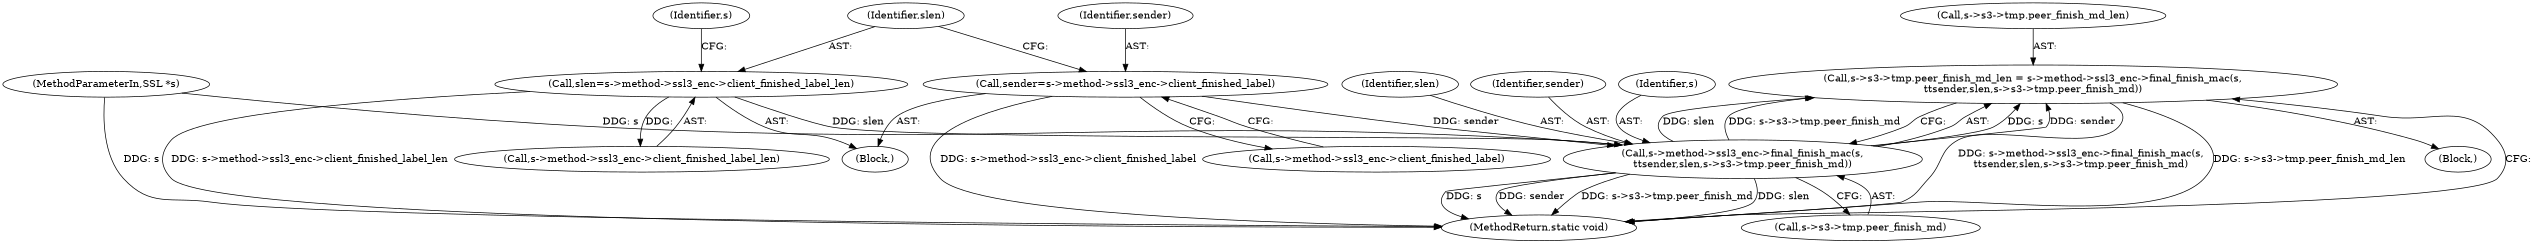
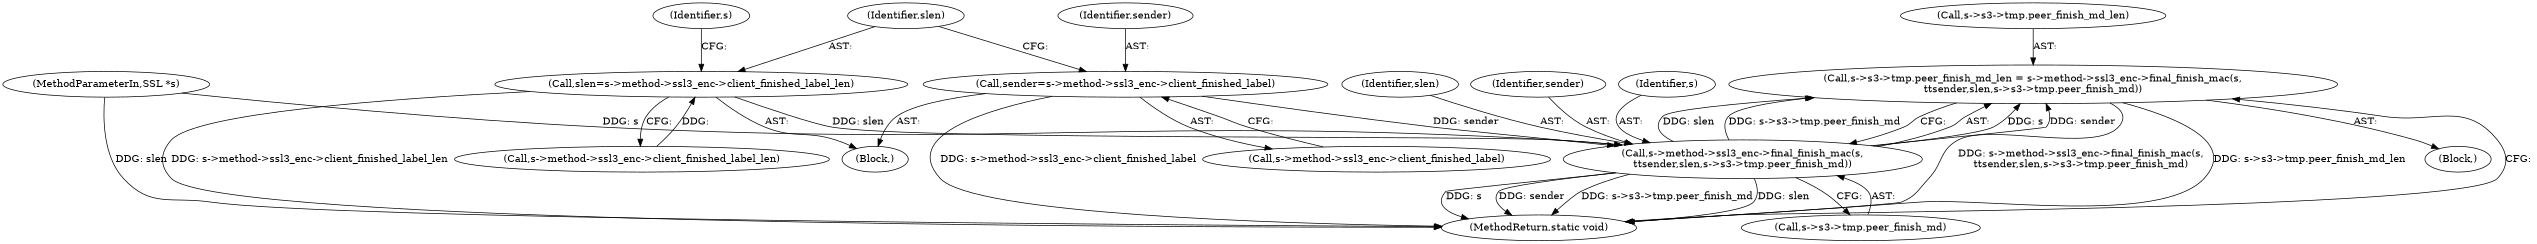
edge "(Call,slen=s->method->ssl3_enc->client_finished_label_len)" -> "(Call,s->method->ssl3_enc->client_finished_label_len)": label "DDG: " -> "CFG: "
edge "(Call,s->method->ssl3_enc->client_finished_label_len)" -> "(Call,slen=s->method->ssl3_enc->client_finished_label_len)": label "AST: " -> "DDG: "
edge "(Call,sender=s->method->ssl3_enc->client_finished_label)" -> "(Call,s->method->ssl3_enc->client_finished_label)": label "CFG: " -> "AST: "
edge "(MethodParameterIn,SSL *s)" -> "(MethodReturn,static void)": label "DDG: s" -> "DDG: slen"
